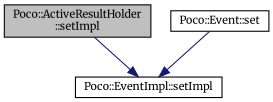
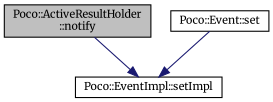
node "Poco::ActiveResultHolder ::setImpl": label "Poco::ActiveResultHolder ::setImpl" -> "Poco::ActiveResultHolder ::notify"
